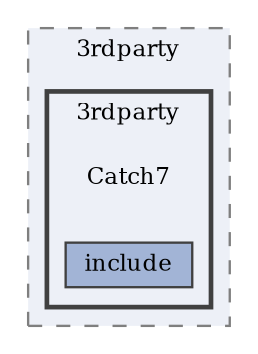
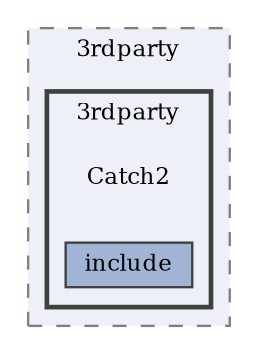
node "Catch7": label "Catch7" -> "Catch2"
